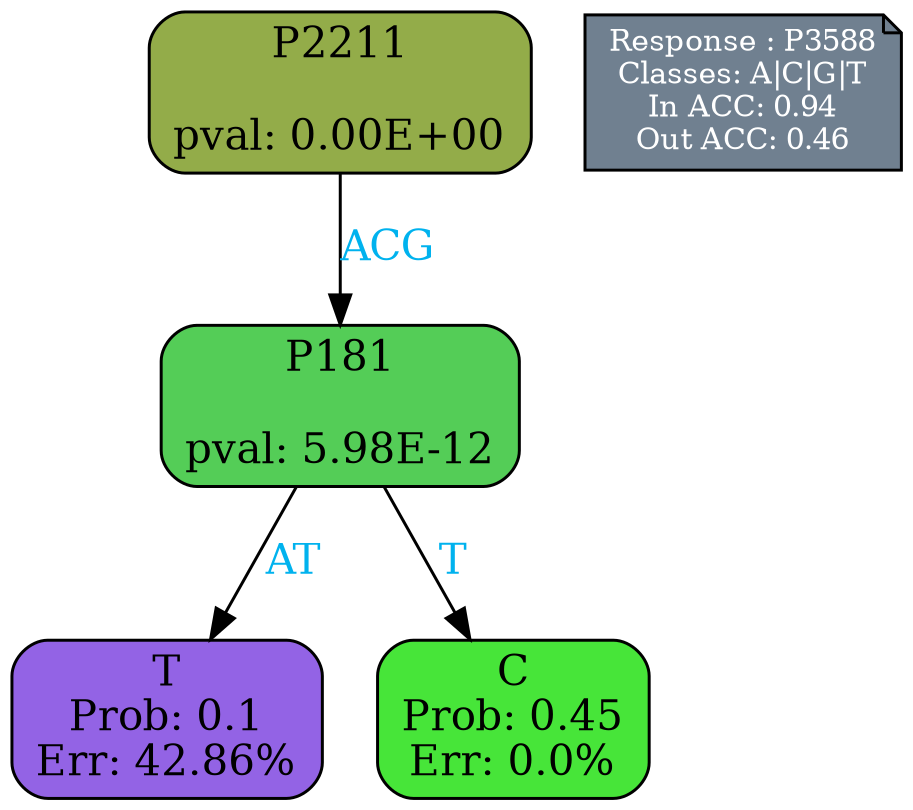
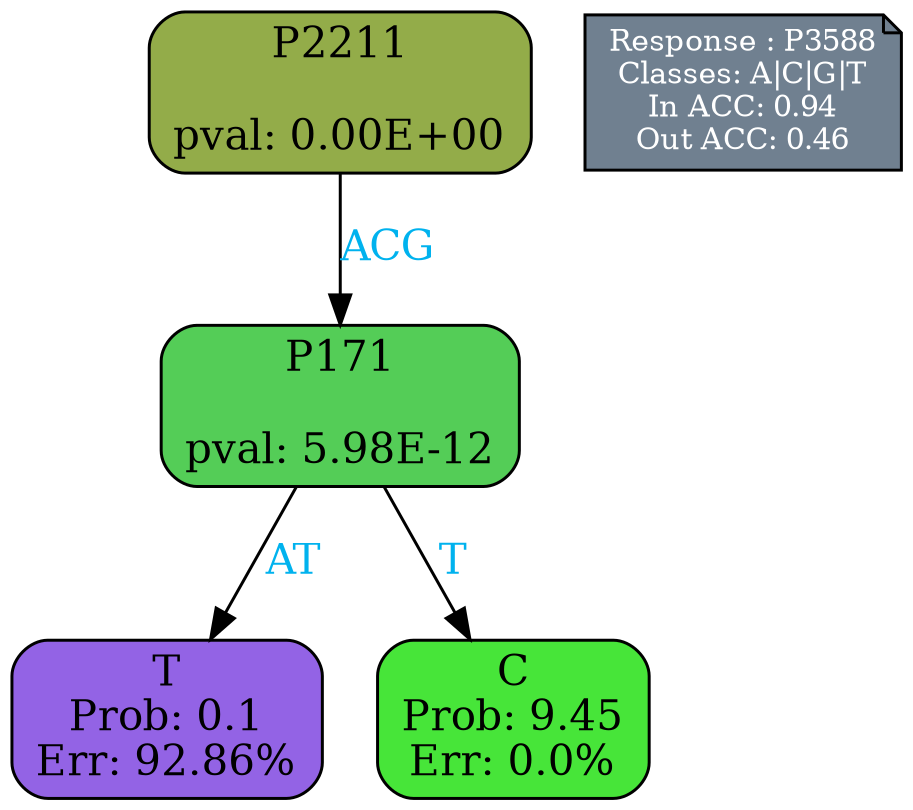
node "P181 pval: 5.98E-12": label "P181 pval: 5.98E-12" -> "P171 pval: 5.98E-12"
node "T Prob: 0.1 Err: 42.86%": label "T Prob: 0.1 Err: 42.86%" -> "T Prob: 0.1 Err: 92.86%"
node "C Prob: 0.45 Err: 0.0%": label "C Prob: 0.45 Err: 0.0%" -> "C Prob: 9.45 Err: 0.0%"
